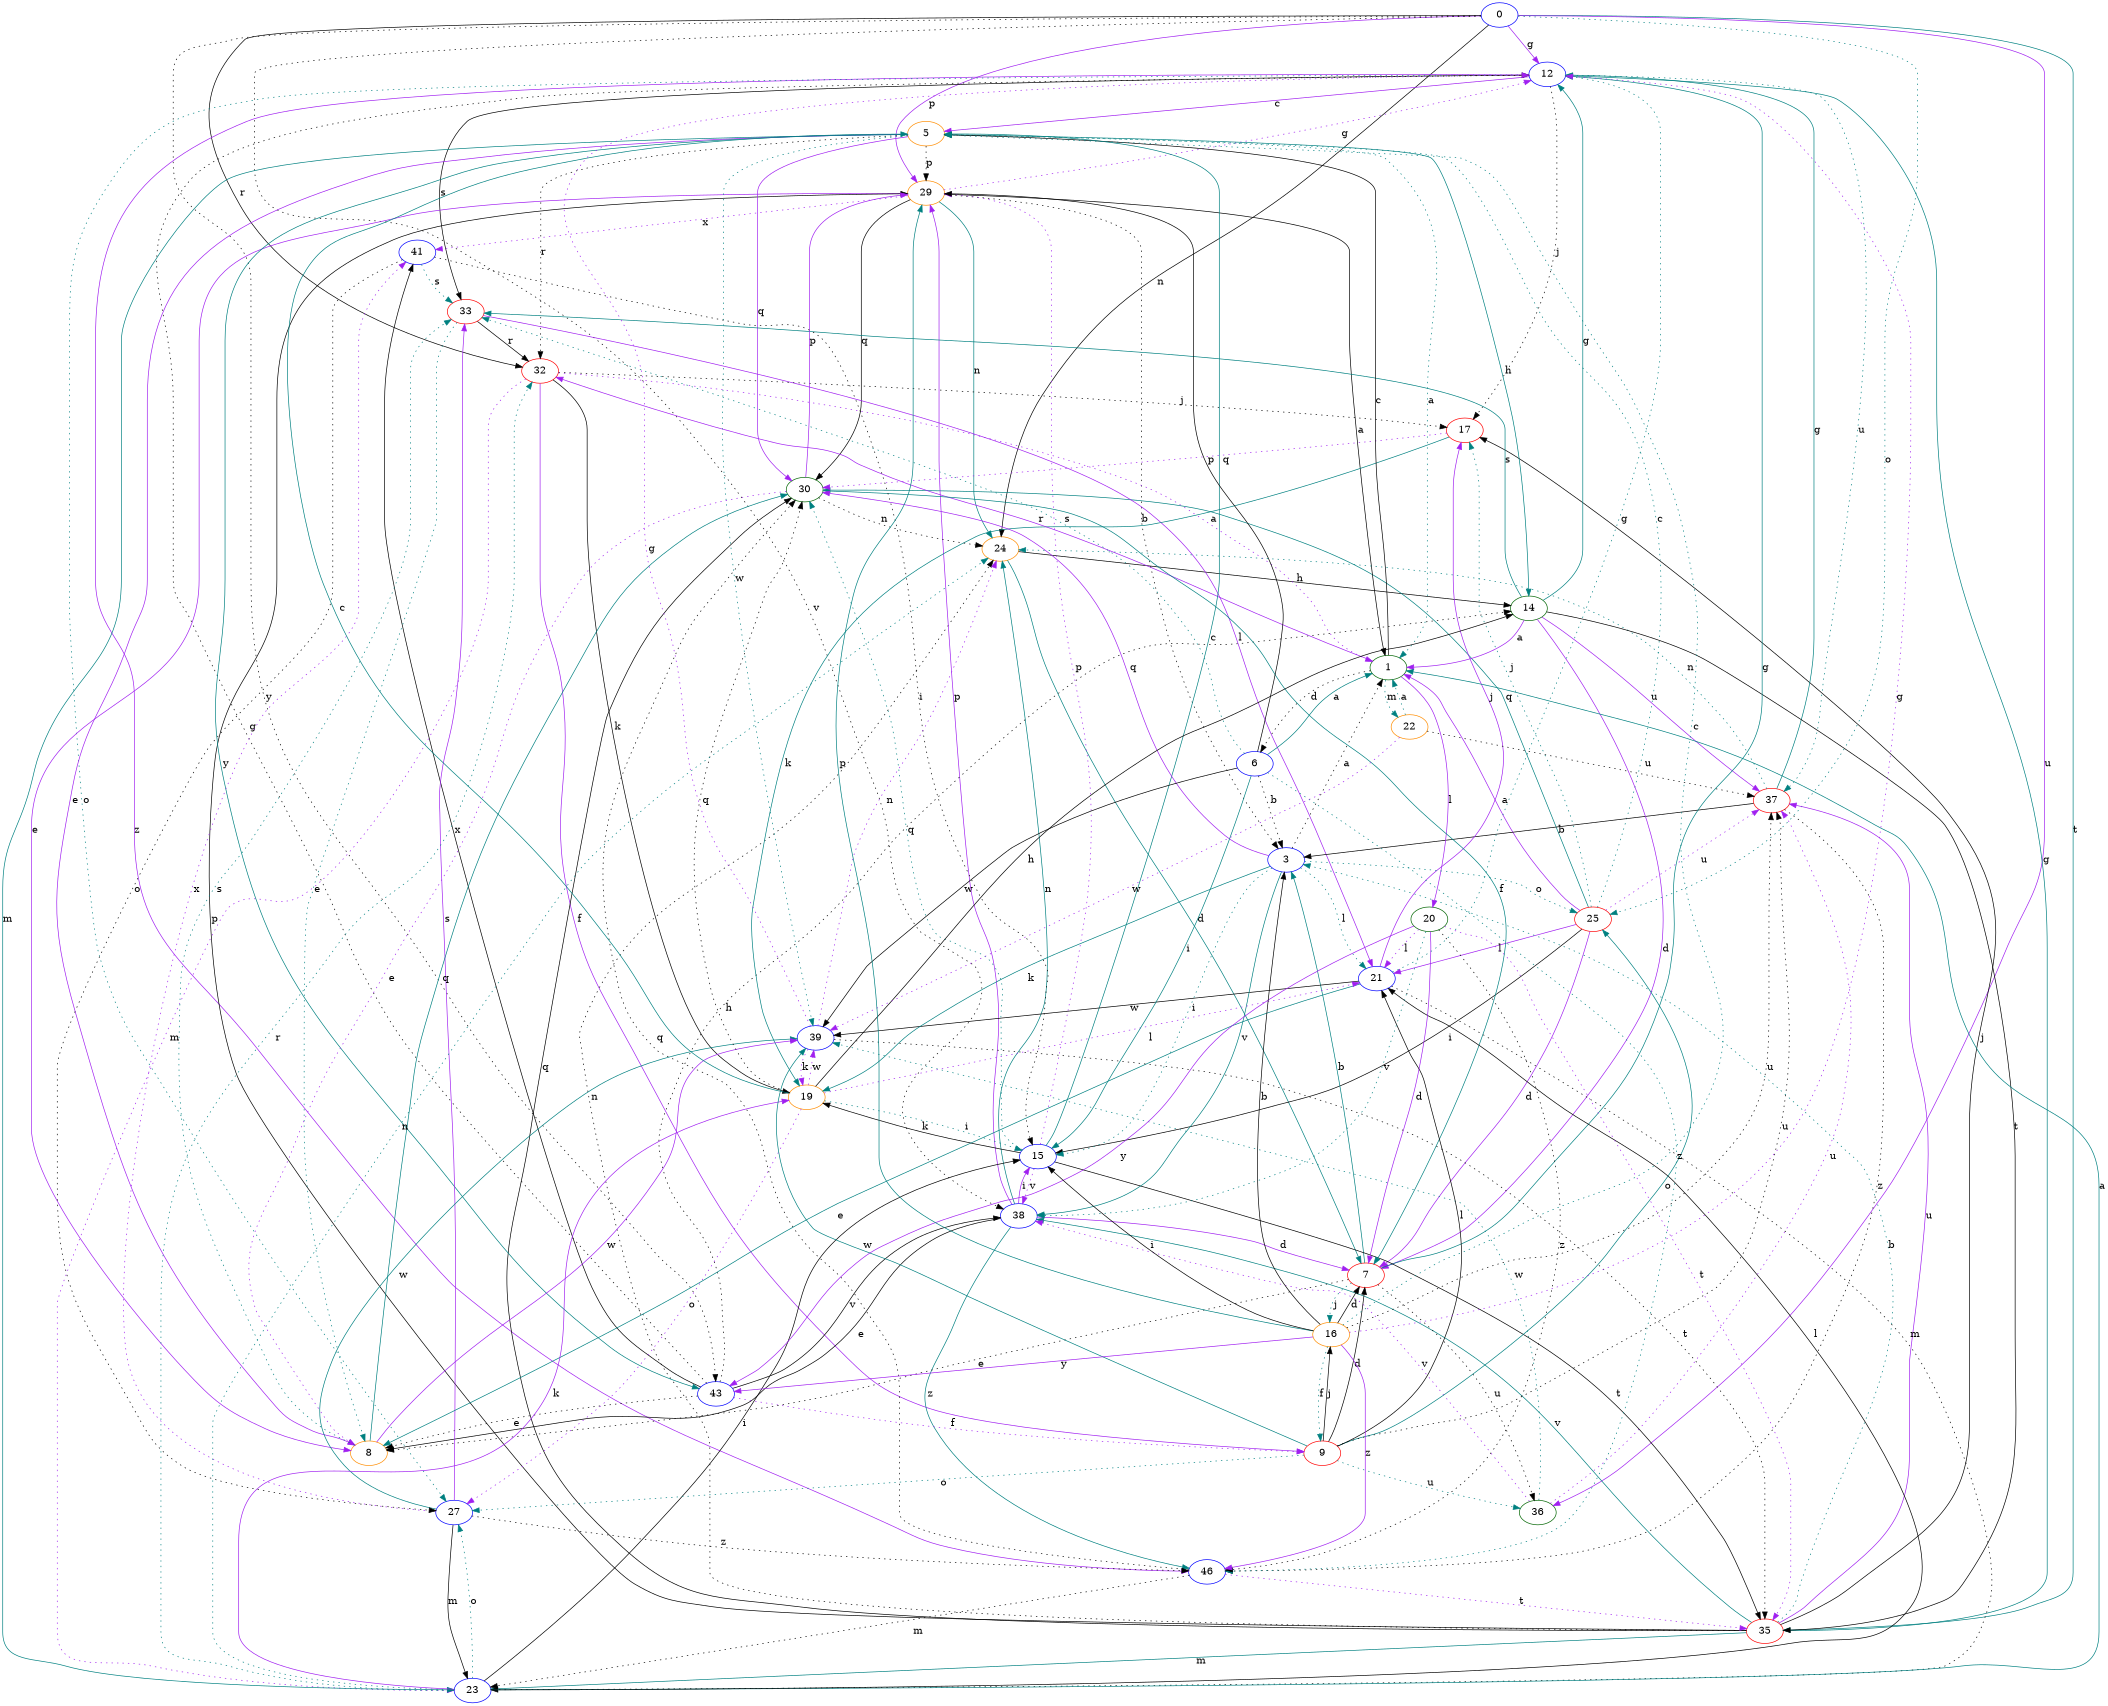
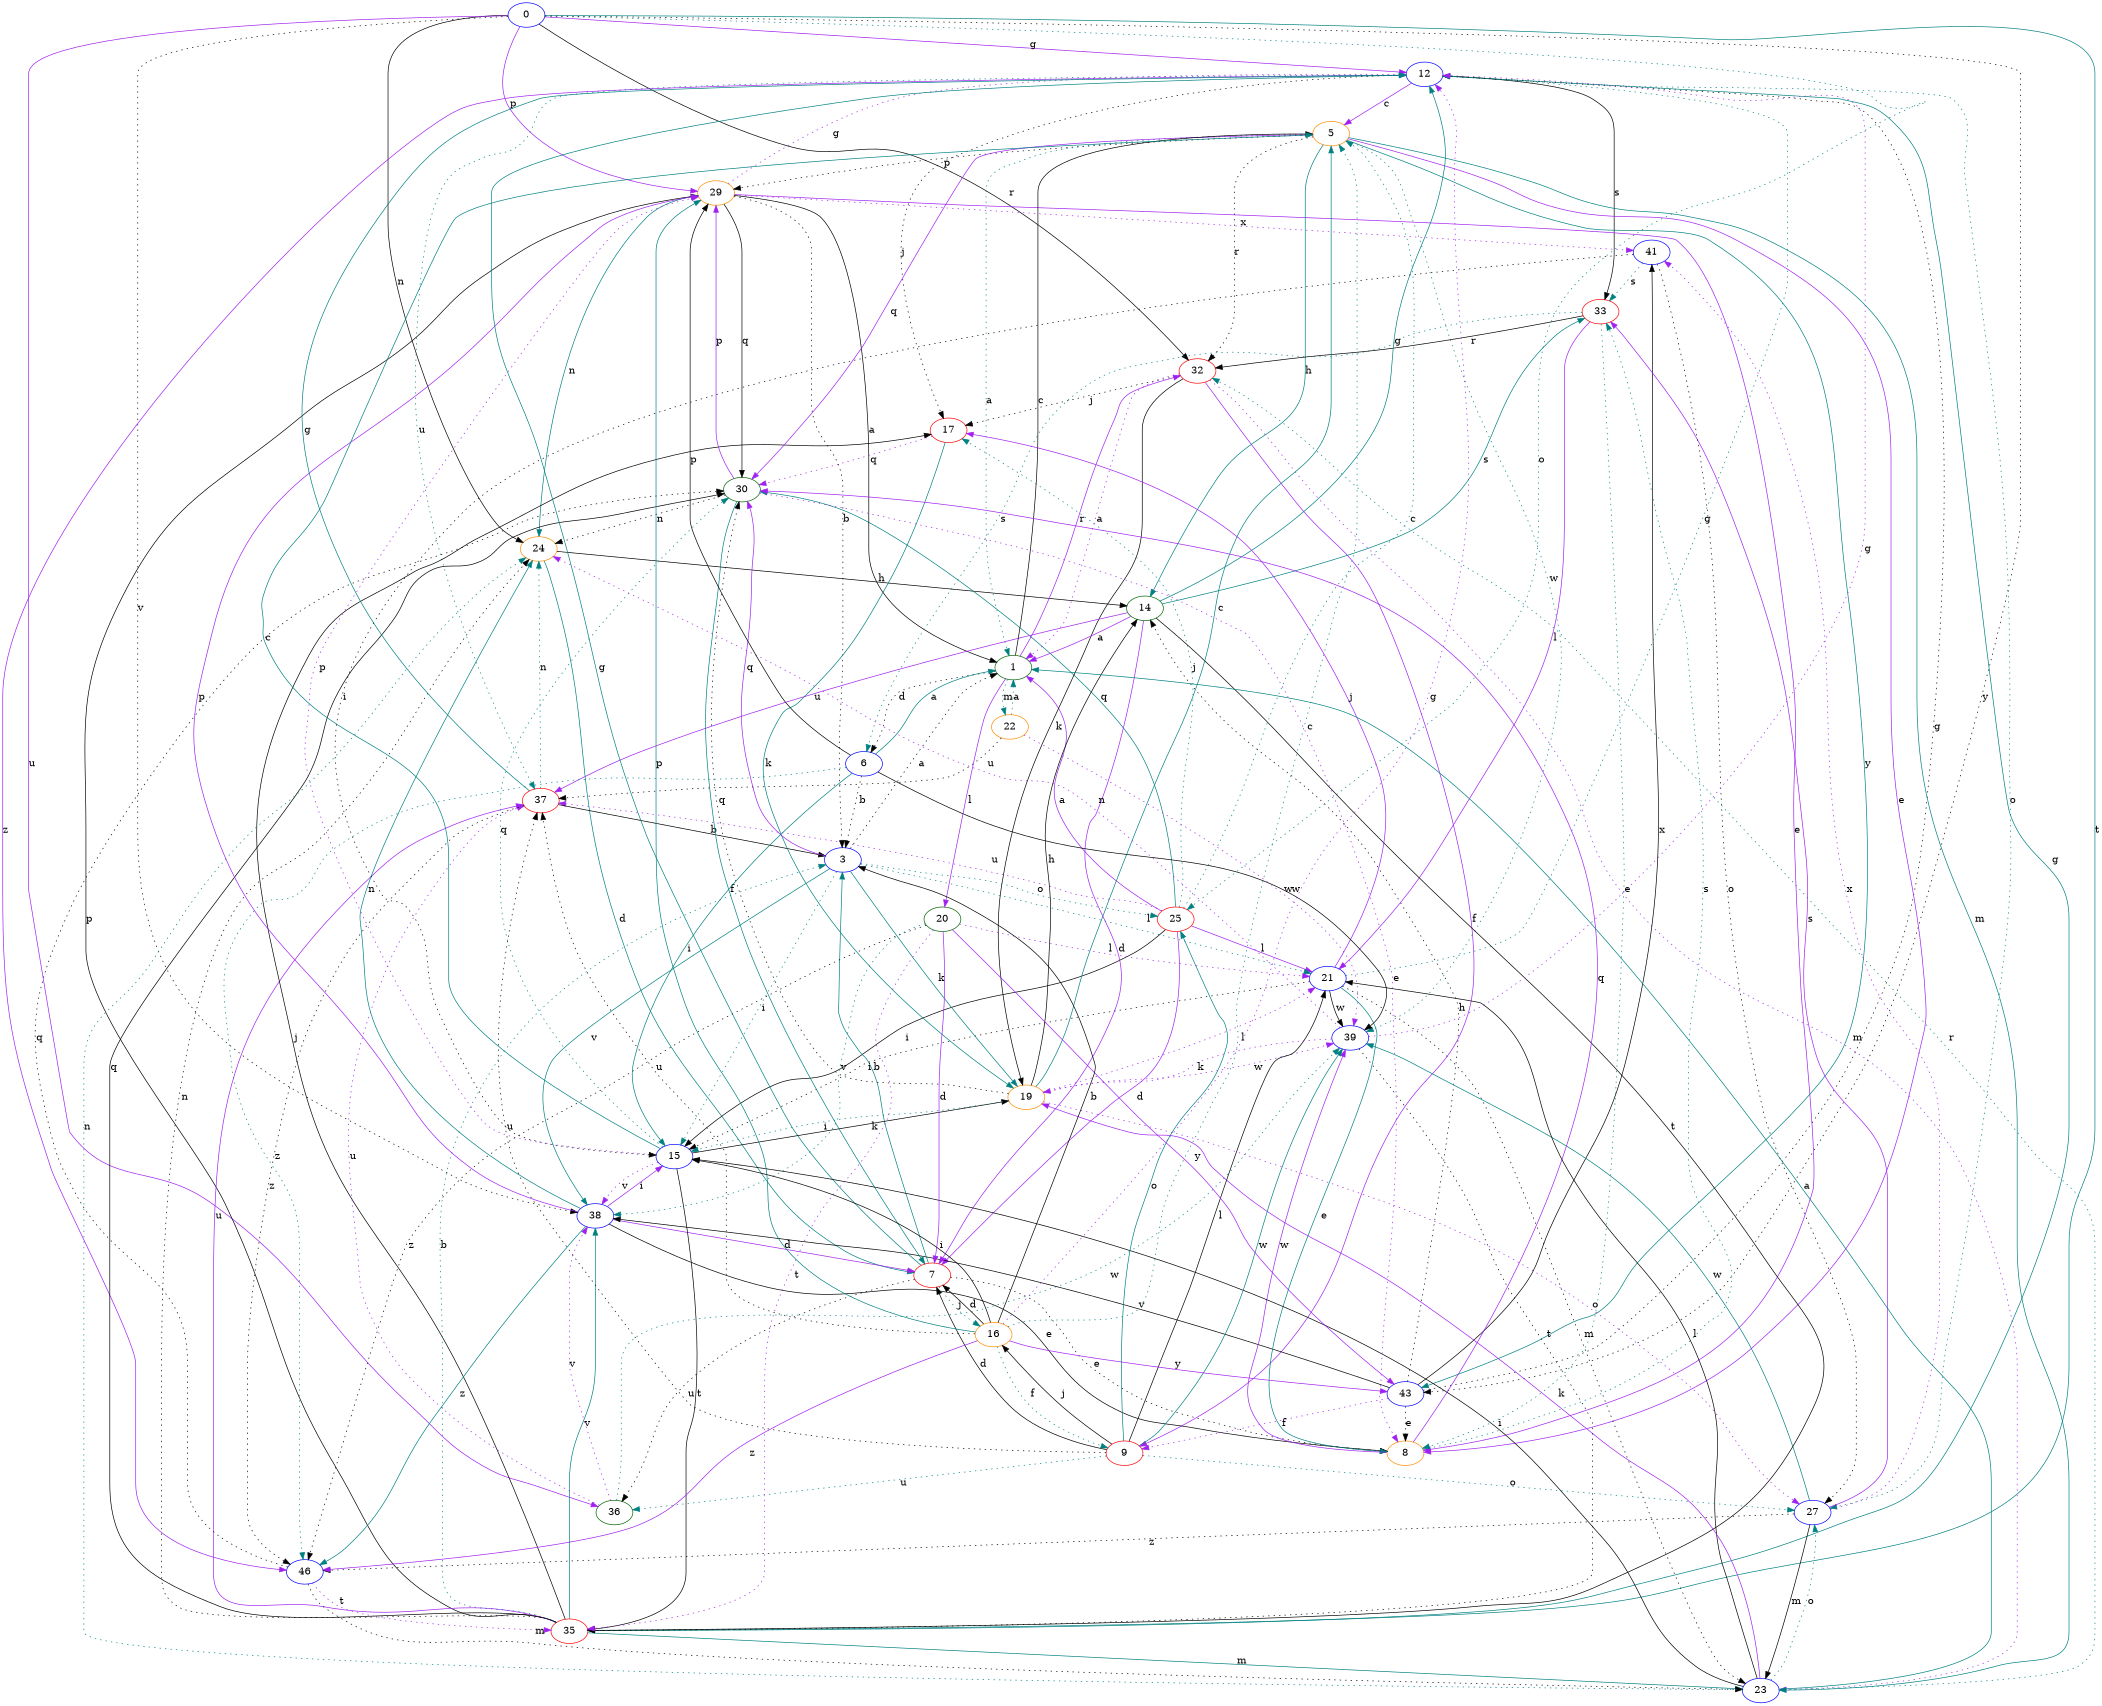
edge "6" -> "33": reversed
edge "8" -> "30": color teal -> purple
edge "21" -> "15": added, label "i"
